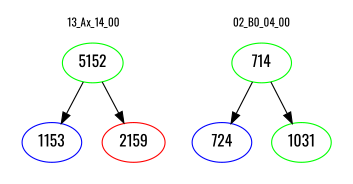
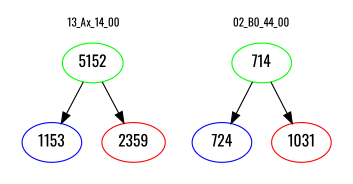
cluster "02_B0_04_00": label "02_B0_04_00" -> "02_B0_44_00"
node "2159": label "2159" -> "2359"
node "1031": color green -> red
